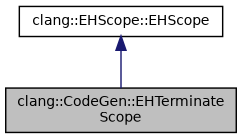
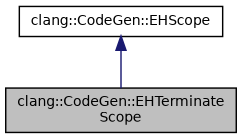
node "clang::EHScope::EHScope": label "clang::EHScope::EHScope" -> "clang::CodeGen::EHScope"
